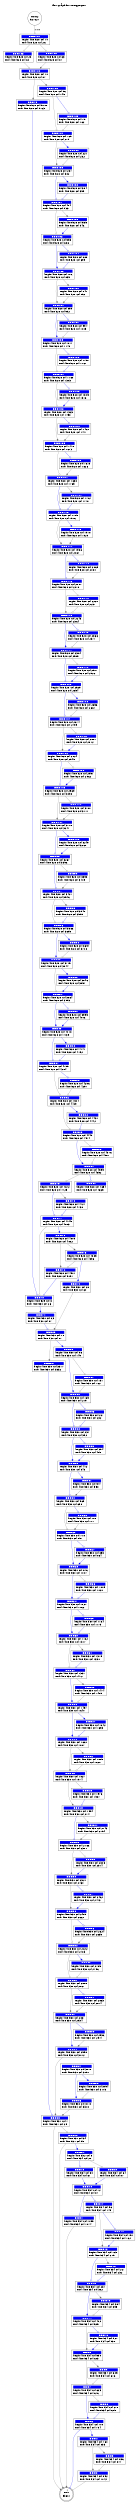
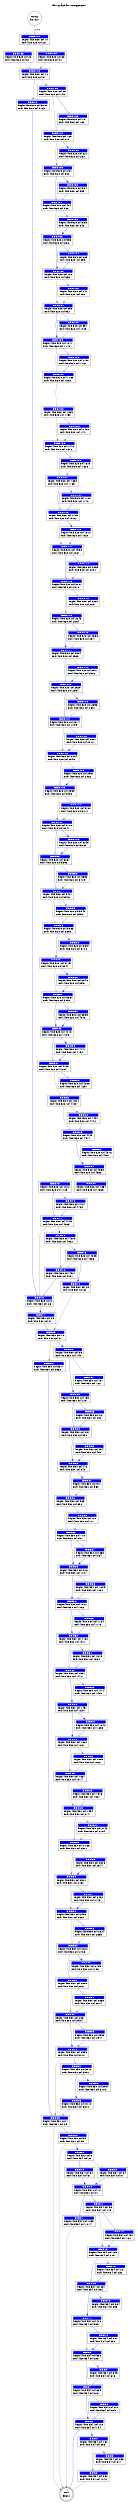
node "BB#126": removed
edge "BB#88" -> "BB#87": arrowhead odot -> diamond
edge "BB#85" -> "BB#84": color blue -> gray40
edge "BB#28" -> "BB#27": added
